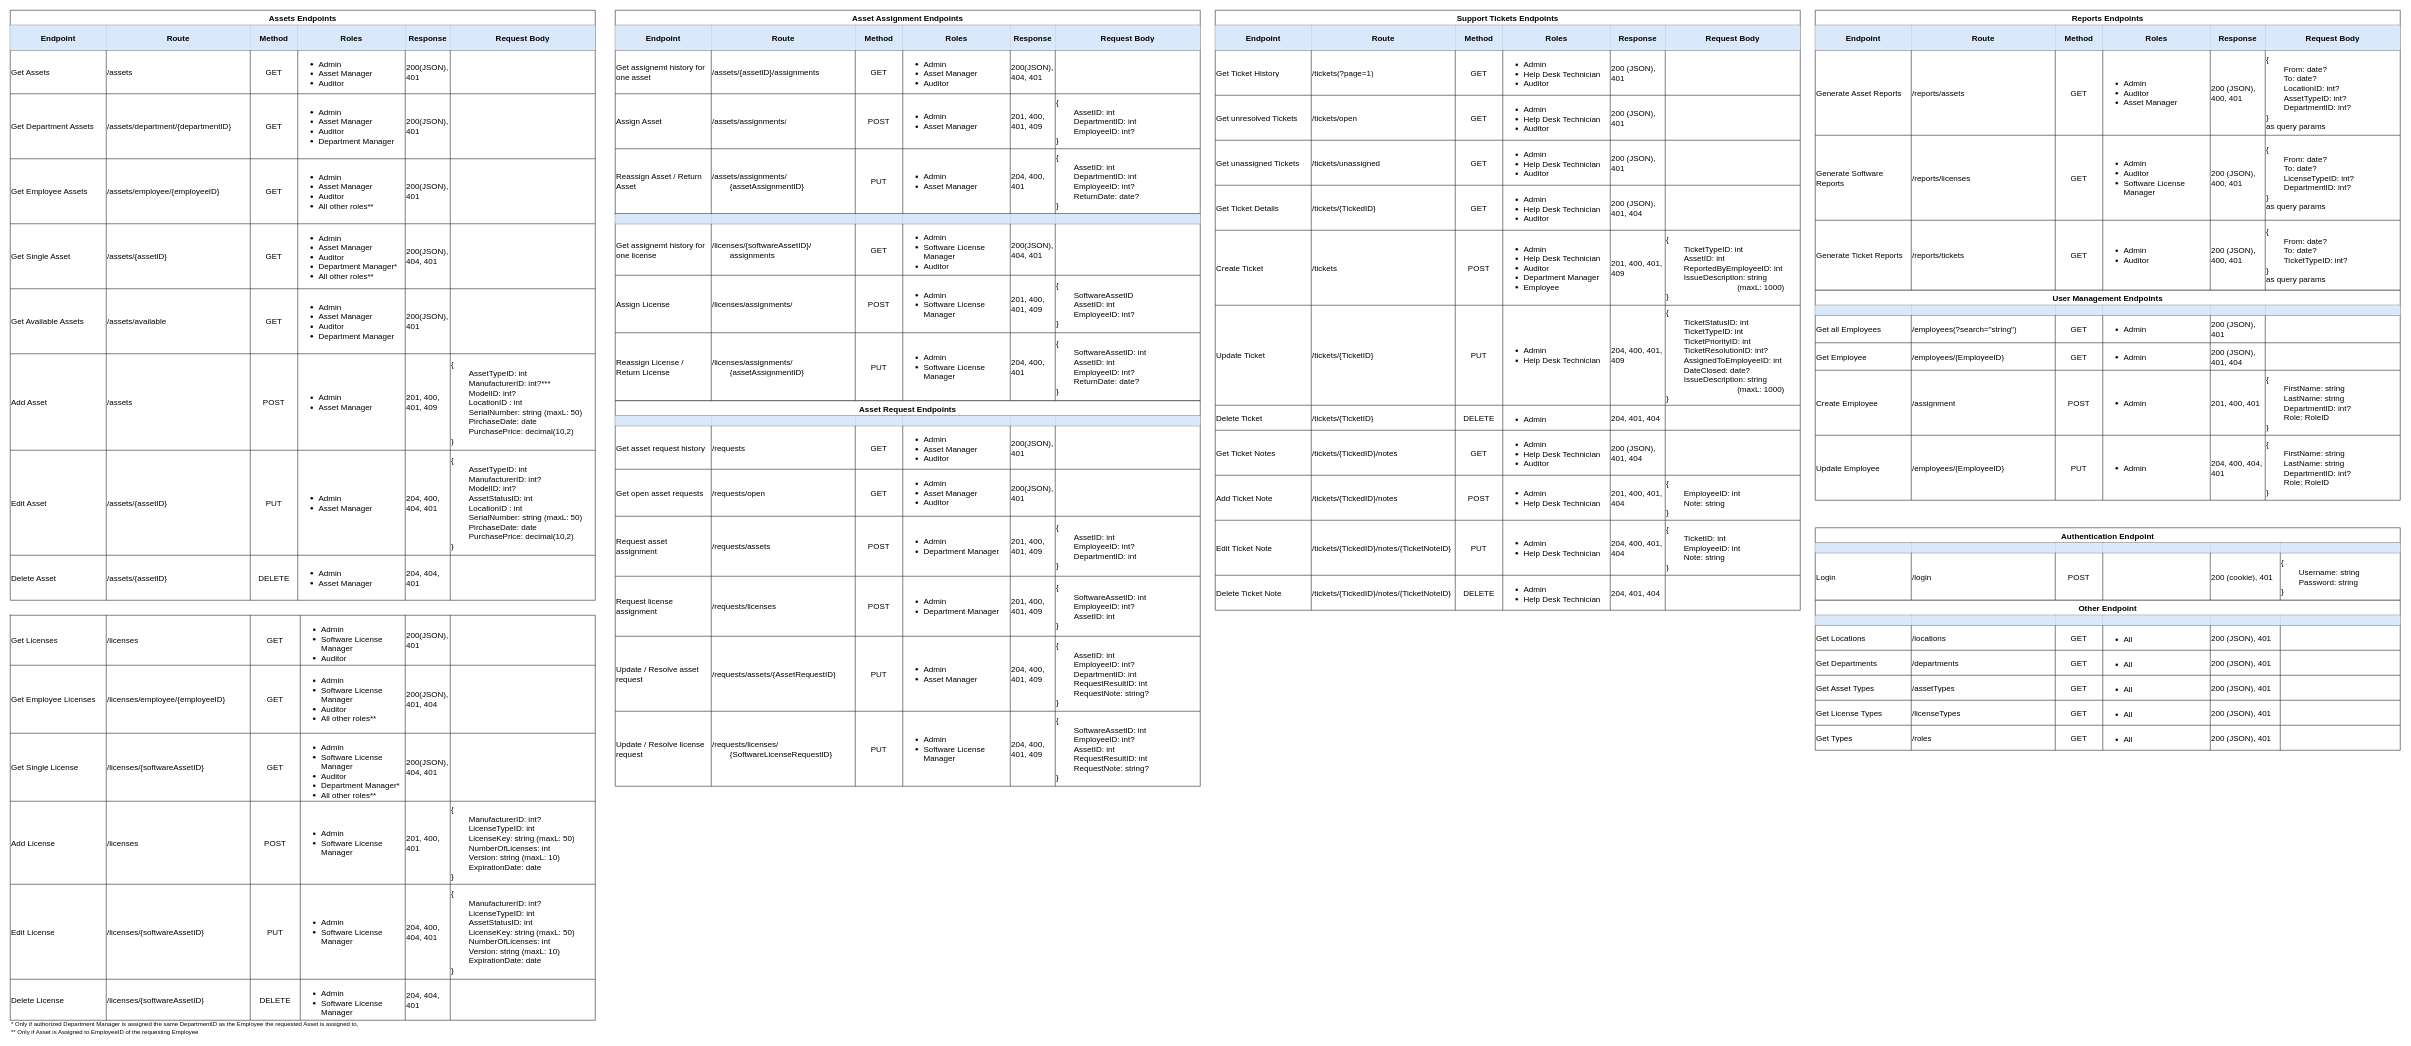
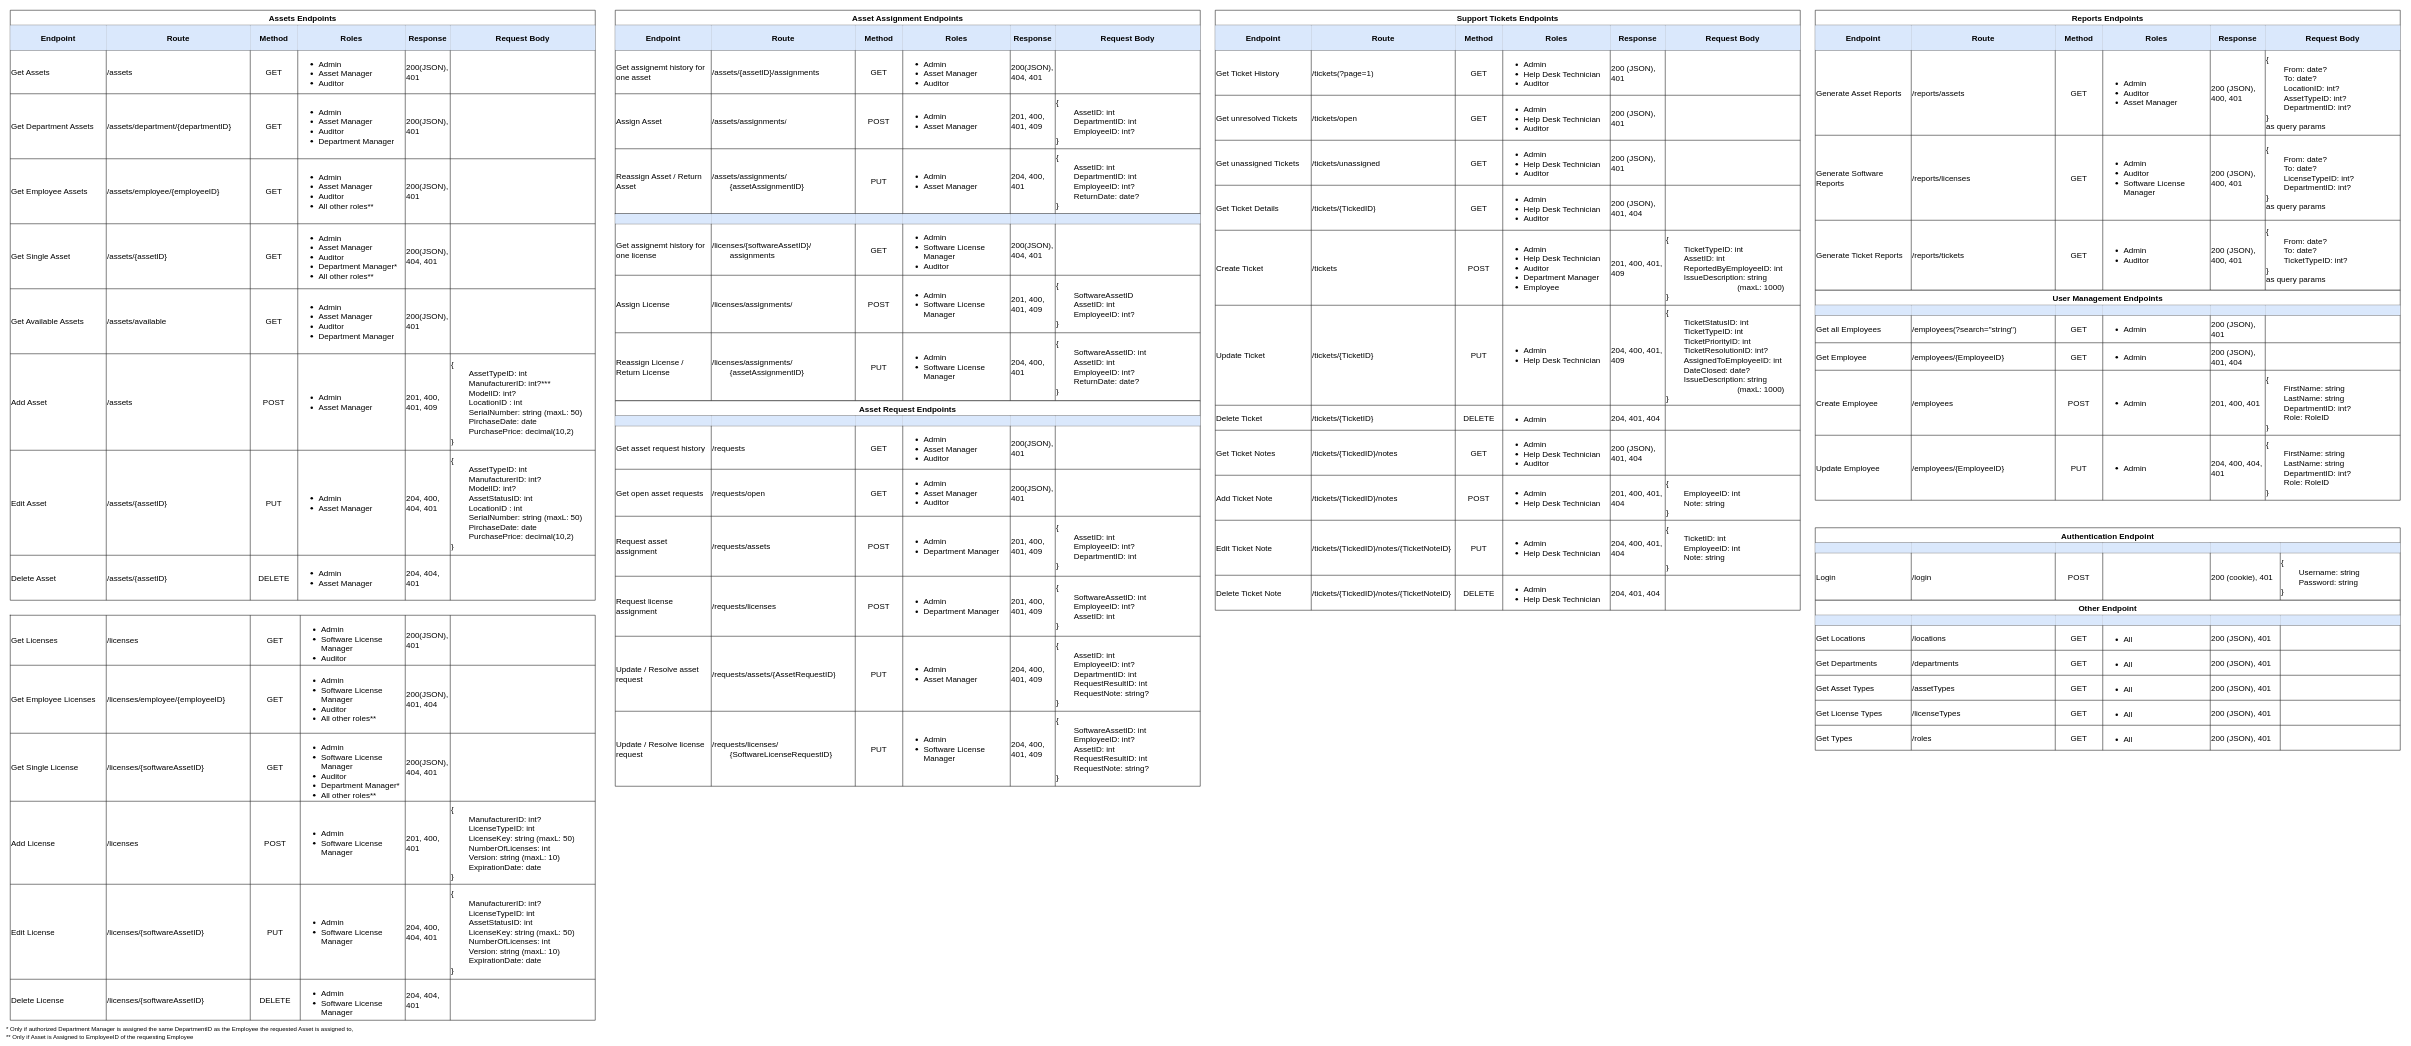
node "/assignment": label "/assignment" -> "/employees"
node "* Only if authorized Department Manager is assigned the same DepartmentID as the Employee the requested Asset is assigned to, ** Only if Asset is Assigned to EmployeeID of the requesting Employee": moved (250, 1028) -> (245, 1033)
